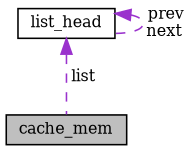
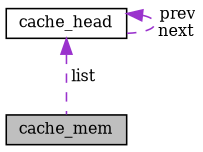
node "list_head": label "list_head" -> "cache_head"
